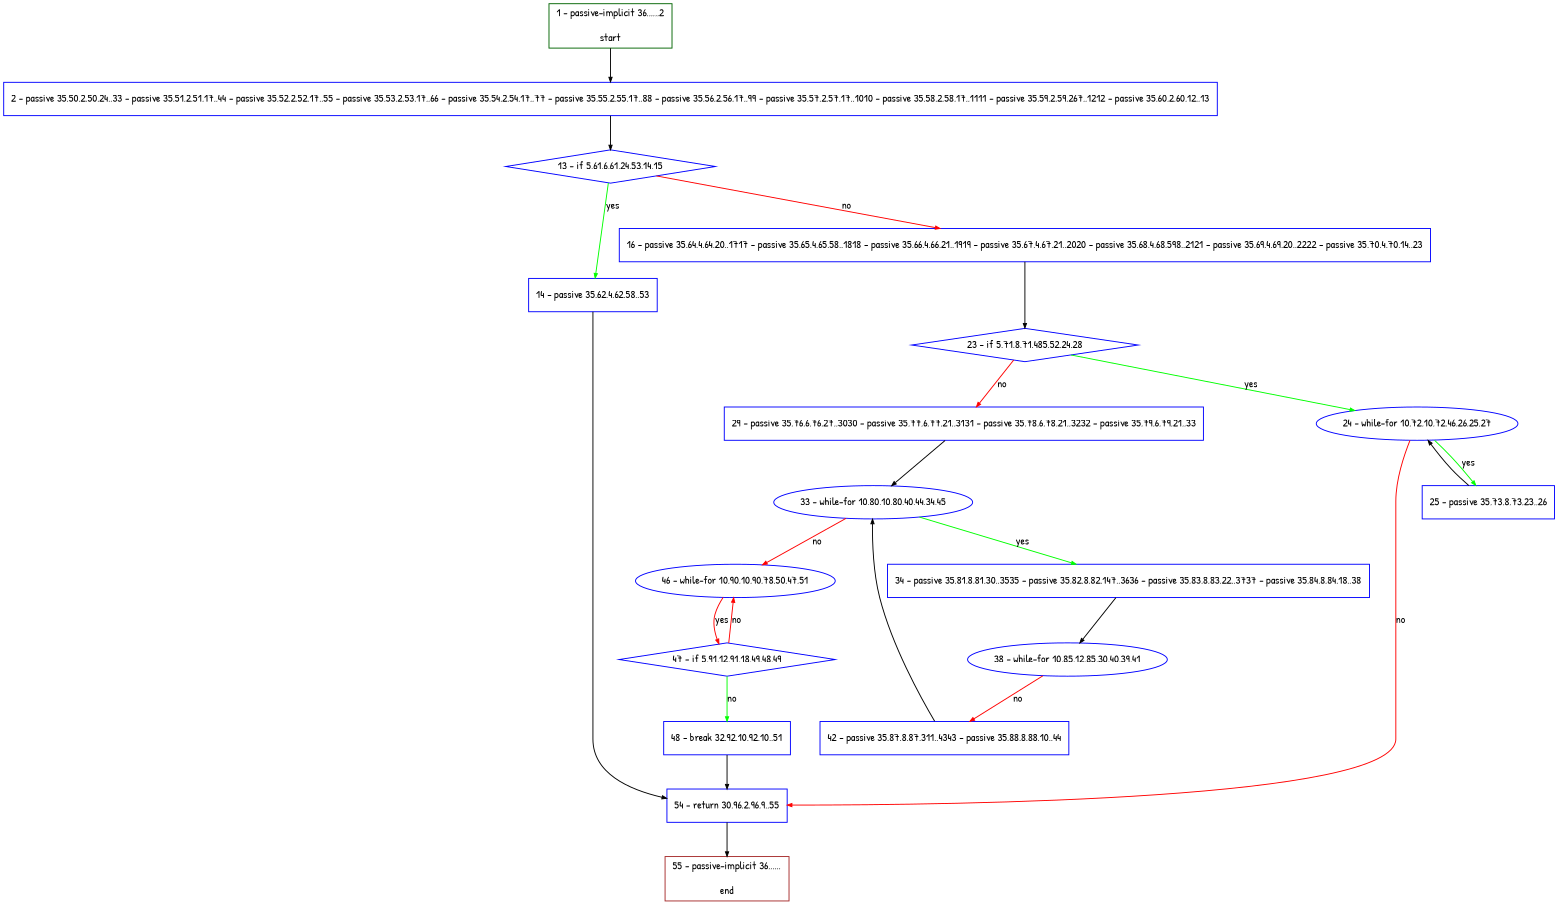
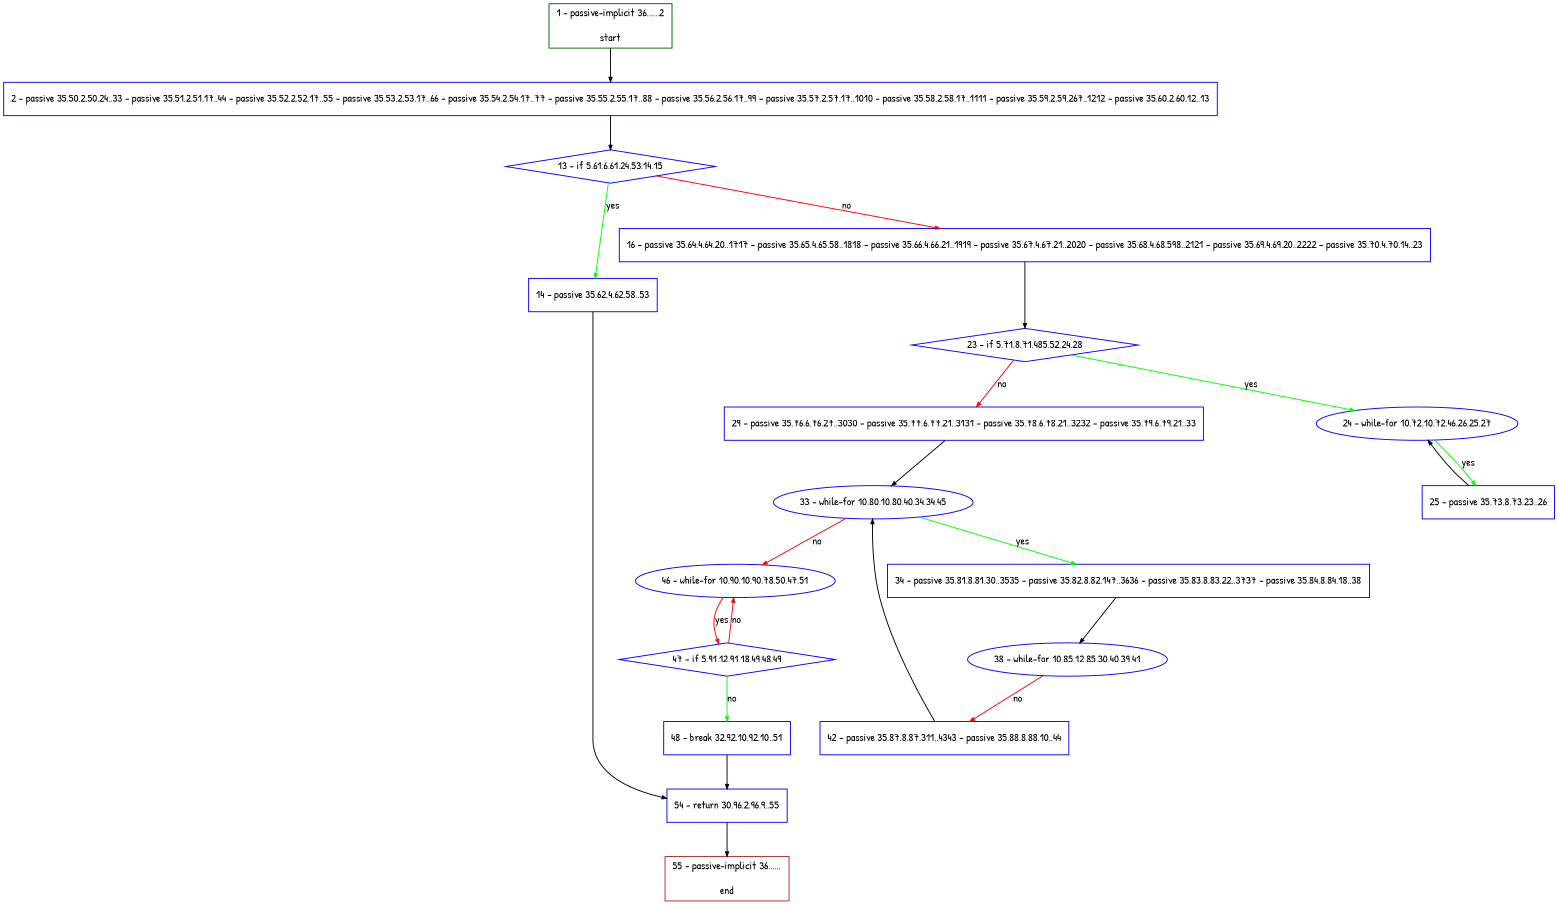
node "33 - while-for 10,80,10,80,40,44,34,45": label "33 - while-for 10,80,10,80,40,44,34,45" -> "33 - while-for 10,80,10,80,40,34,34,45"
edge "24 - while-for 10,72,10,72,46,26,25,27" -> "54 - return 30,96,2,96,9,,55": removed, label "no"
